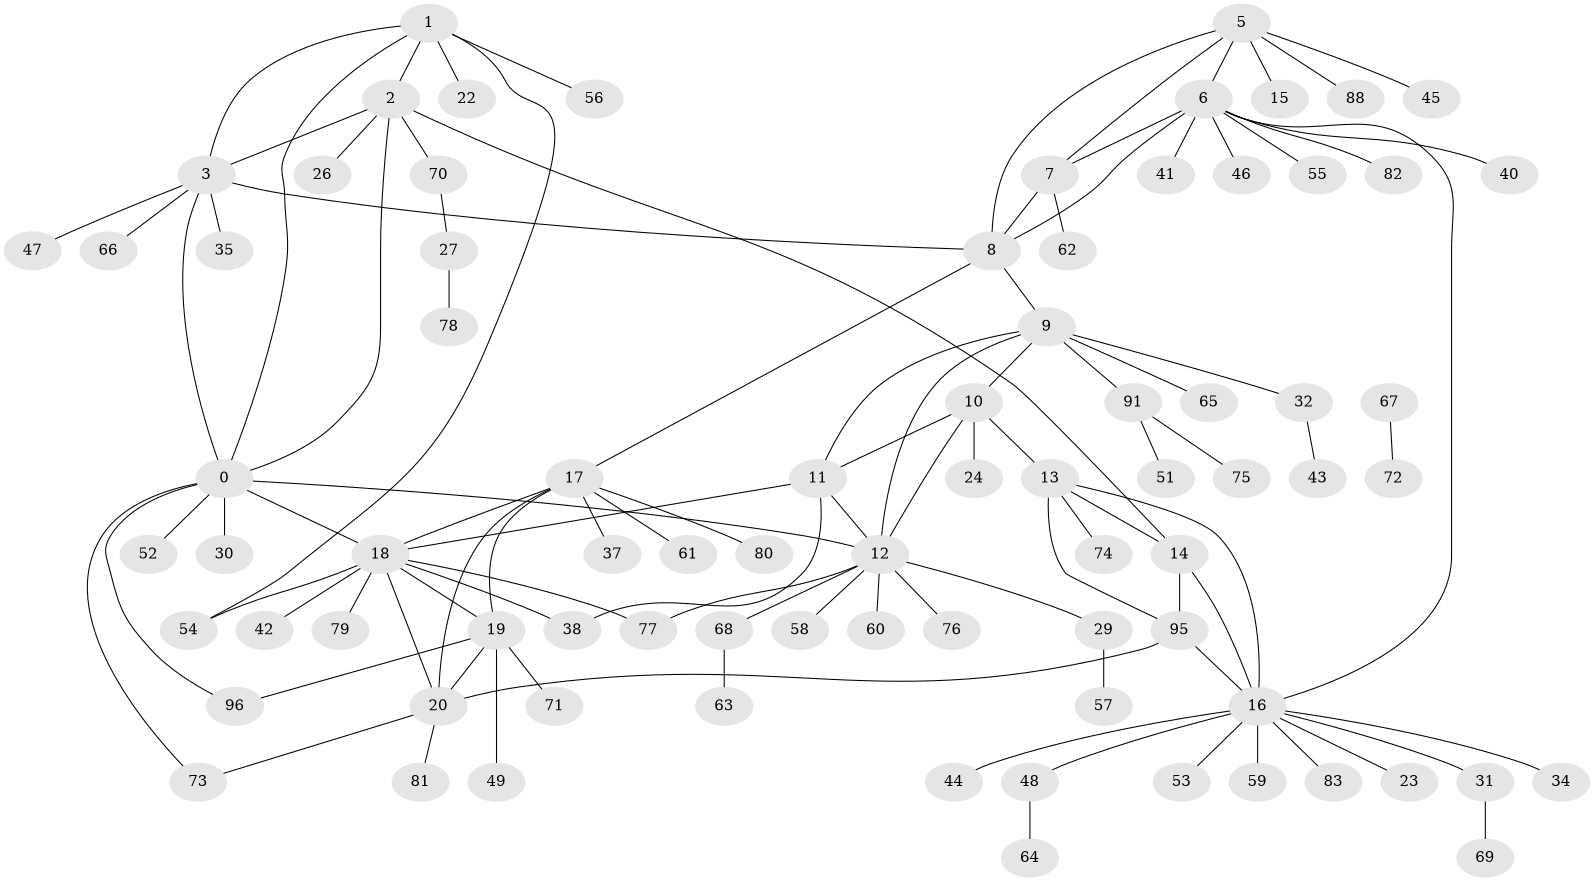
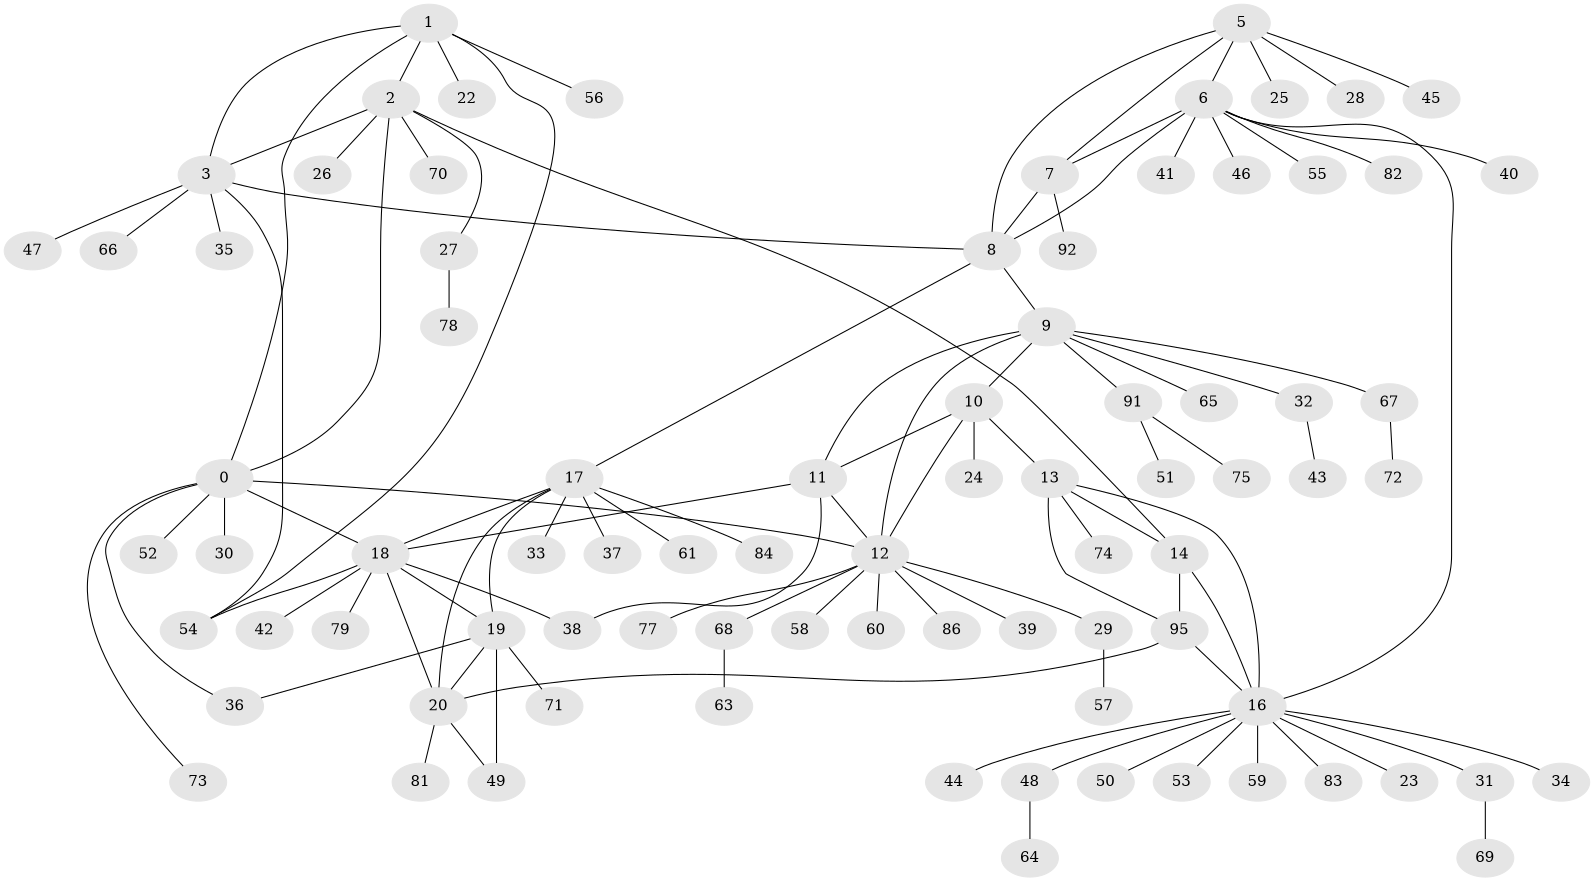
node "15": label "15" -> "25"
node "88": label "88" -> "28"
edge "70" -- "27": now "2" -- "27"
node "62": label "62" -> "92"
edge "3" -- "0": now "3" -- "54"
edge "9" -- "67": added
node "33": added
node "80": label "80" -> "84"
edge "18" -- "77": removed
node "76": label "76" -> "86"
node "39": added
node "96": label "96" -> "36"
edge "20" -- "73": now "20" -- "49"
node "50": added
